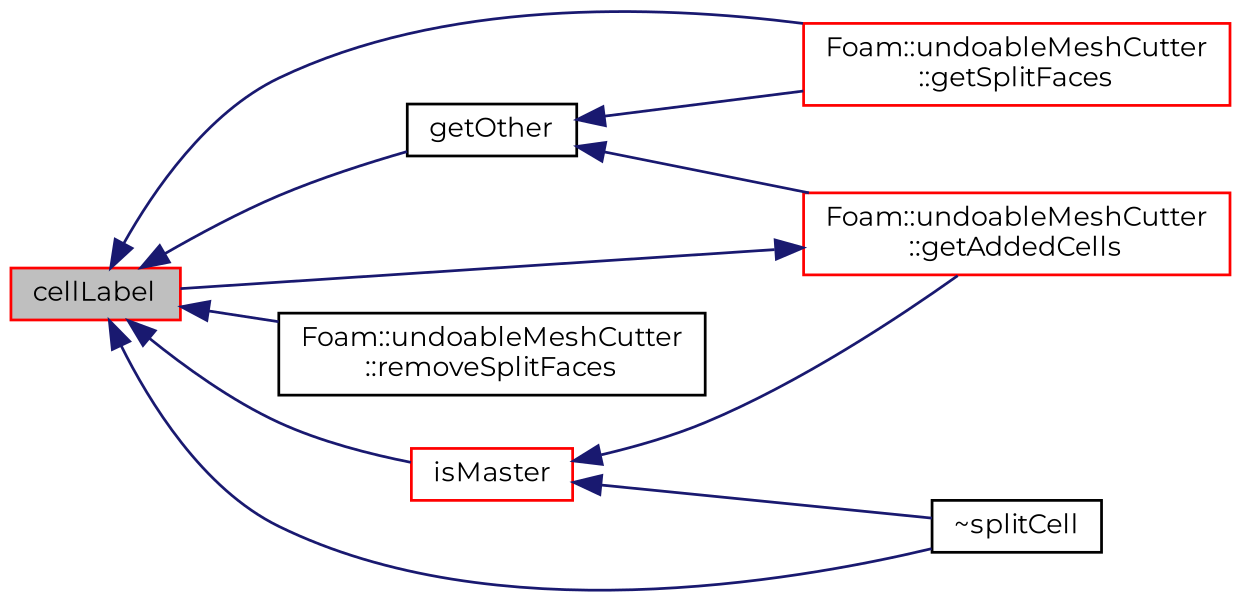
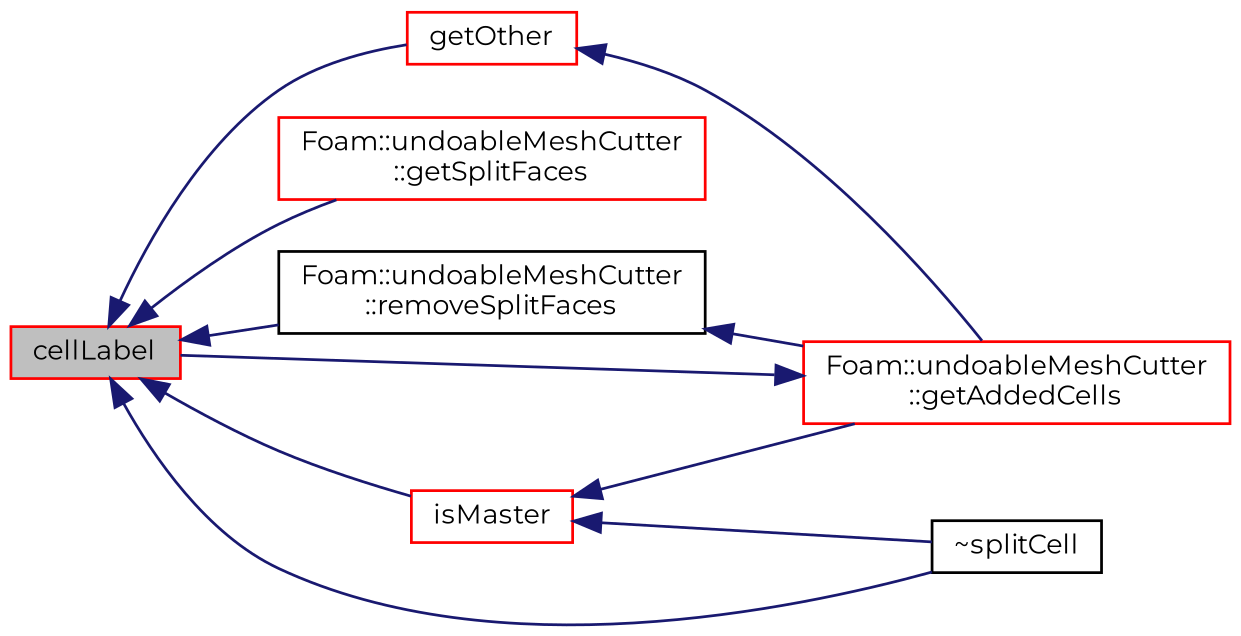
edge "Foam::undoableMeshCutter ::getSplitFaces" -> "getOther": removed
node "getOther": color black -> red
edge "Foam::undoableMeshCutter ::getAddedCells" -> "Foam::undoableMeshCutter ::removeSplitFaces": added
